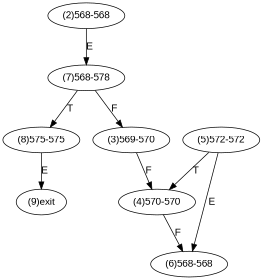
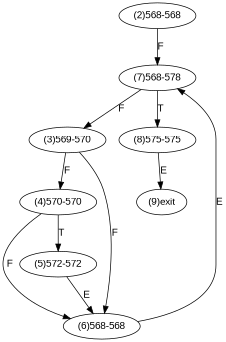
edge "(2)568-568" -> "(7)568-578": label "E" -> "F"
edge "(5)572-572" -> "(4)570-570": reversed
edge "(3)569-570" -> "(6)568-568": added, label "F"
edge "(6)568-568" -> "(7)568-578": added, label "E"
